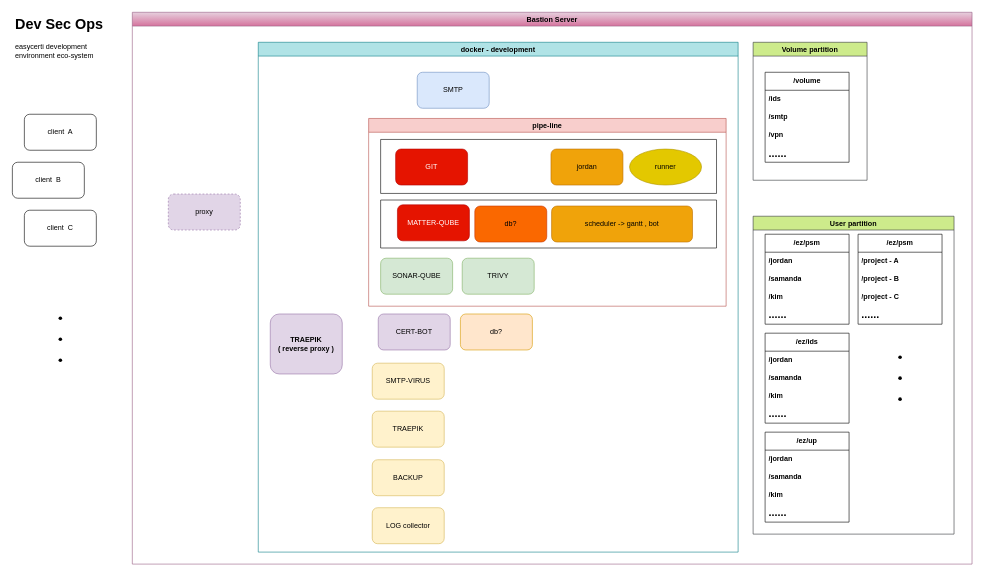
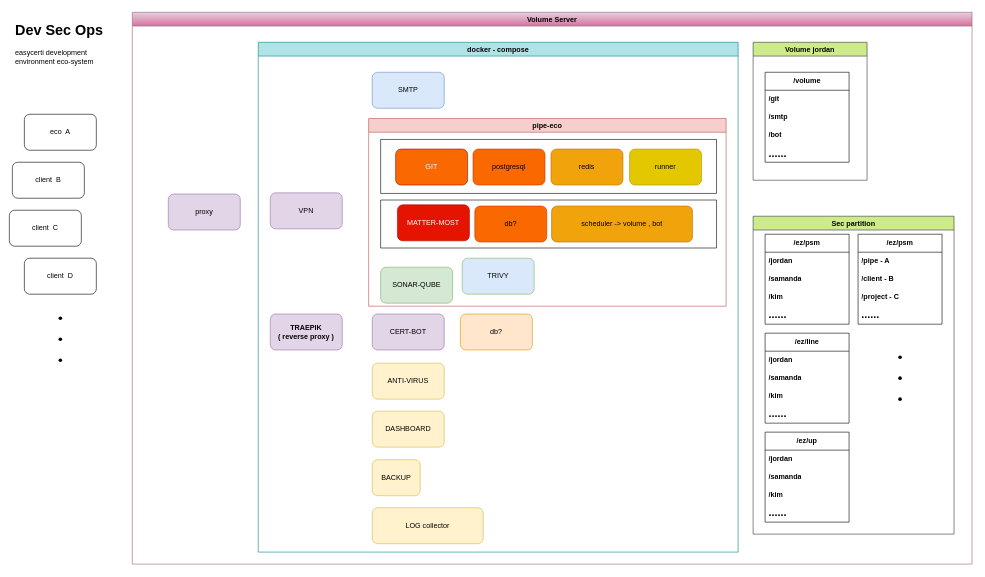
node "Bastion Server": label "Bastion Server" -> "Volume Server"
node "Dev Sec Opseasycerti development environment eco-system": moved (69, 48) -> (69, 54)
node "docker - development": label "docker - development" -> "docker - compose"
node "Volume partition": label "Volume partition" -> "Volume jordan"
node "SMTP": moved (453, 90) -> (408, 90)
node "/ids": label "/ids" -> "/git"
node "pipe-line": label "pipe-line" -> "pipe-eco"
node "client A": label "client A" -> "eco A"
node "/vpn": label "/vpn" -> "/bot"
node "GIT": fillcolor #e51400 -> #fa6800
node "postgresql": added
node "jordan": label "jordan" -> "redis"
node "runner": shape ellipse -> rounded rectangle
node "VPN": added
node "proxy": style dashed -> solid
node "MATTER-QUBE": label "MATTER-QUBE" -> "MATTER-MOST"
node "scheduler -> gantt , bot": label "scheduler -> gantt , bot" -> "scheduler -> volume , bot"
node "User partition": label "User partition" -> "Sec partition"
node "client C": moved (60, 228) -> (45, 228)
node "/project - A": label "/project - A" -> "/pipe - A"
node "client D": added
node "SONAR-QUBE": moved (417, 276) -> (417, 285)
node "TRIVY": fillcolor #d5e8d4 -> #dae8fc
node "/project - B": label "/project - B" -> "/client - B"
node "CERT-BOT": moved (414, 332) -> (408, 332)
node "/ez/ids": label "/ez/ids" -> "/ez/line"
node "TRAEPIK ( reverse proxy )": size 72x60 -> 72x36
node "SMTP-VIRUS": label "SMTP-VIRUS" -> "ANTI-VIRUS"
node "TRAEPIK": label "TRAEPIK" -> "DASHBOARD"
node "BACKUP": size 72x36 -> 48x36
node "LOG collector": size 72x36 -> 111x36
